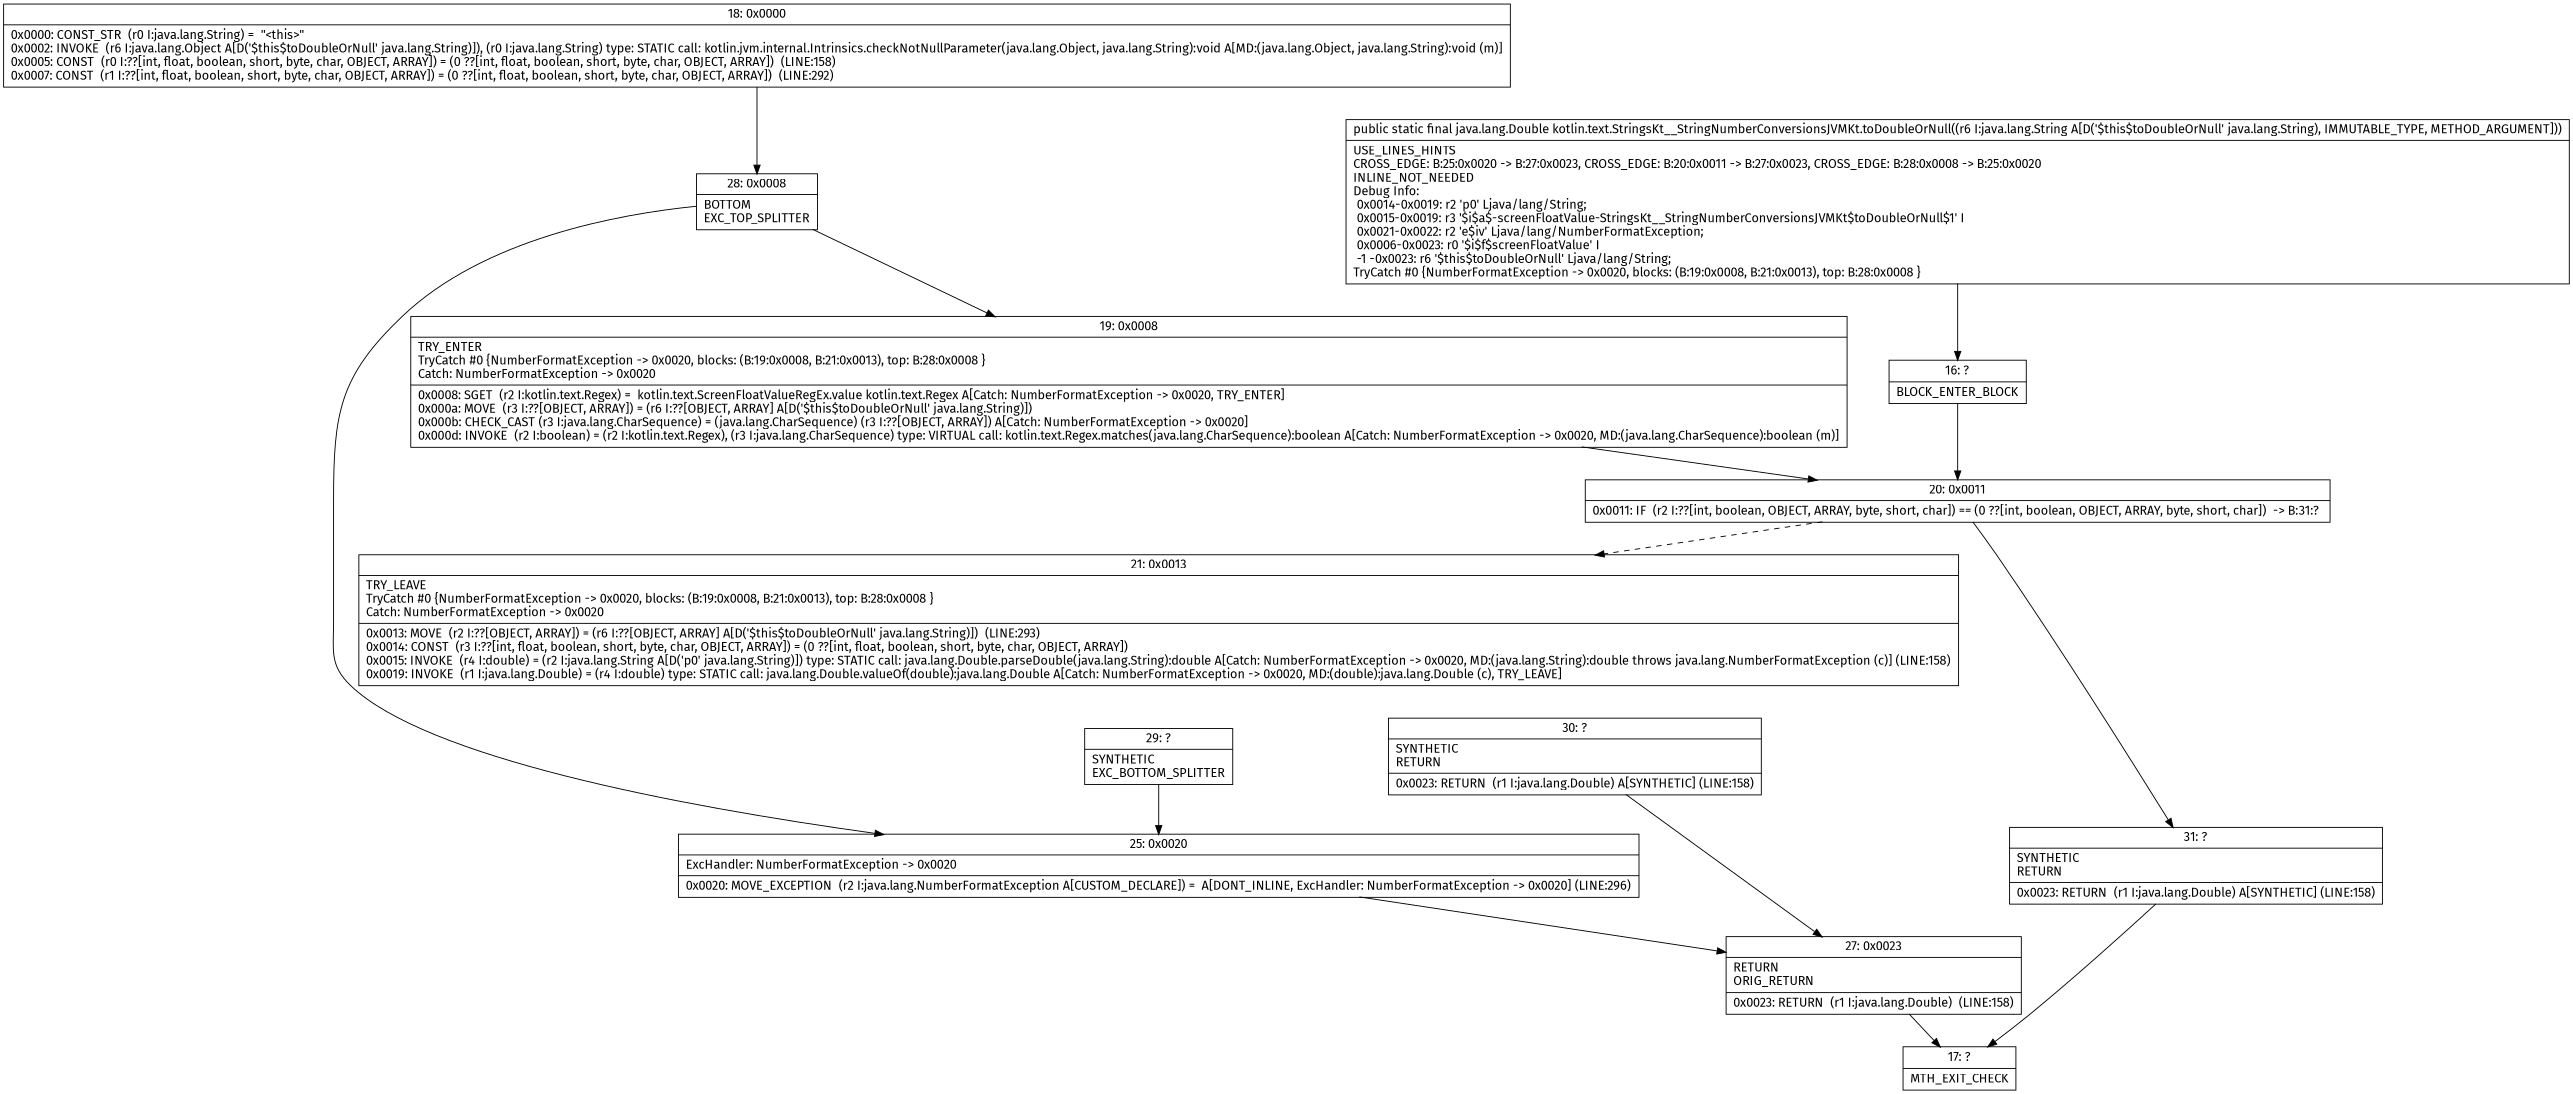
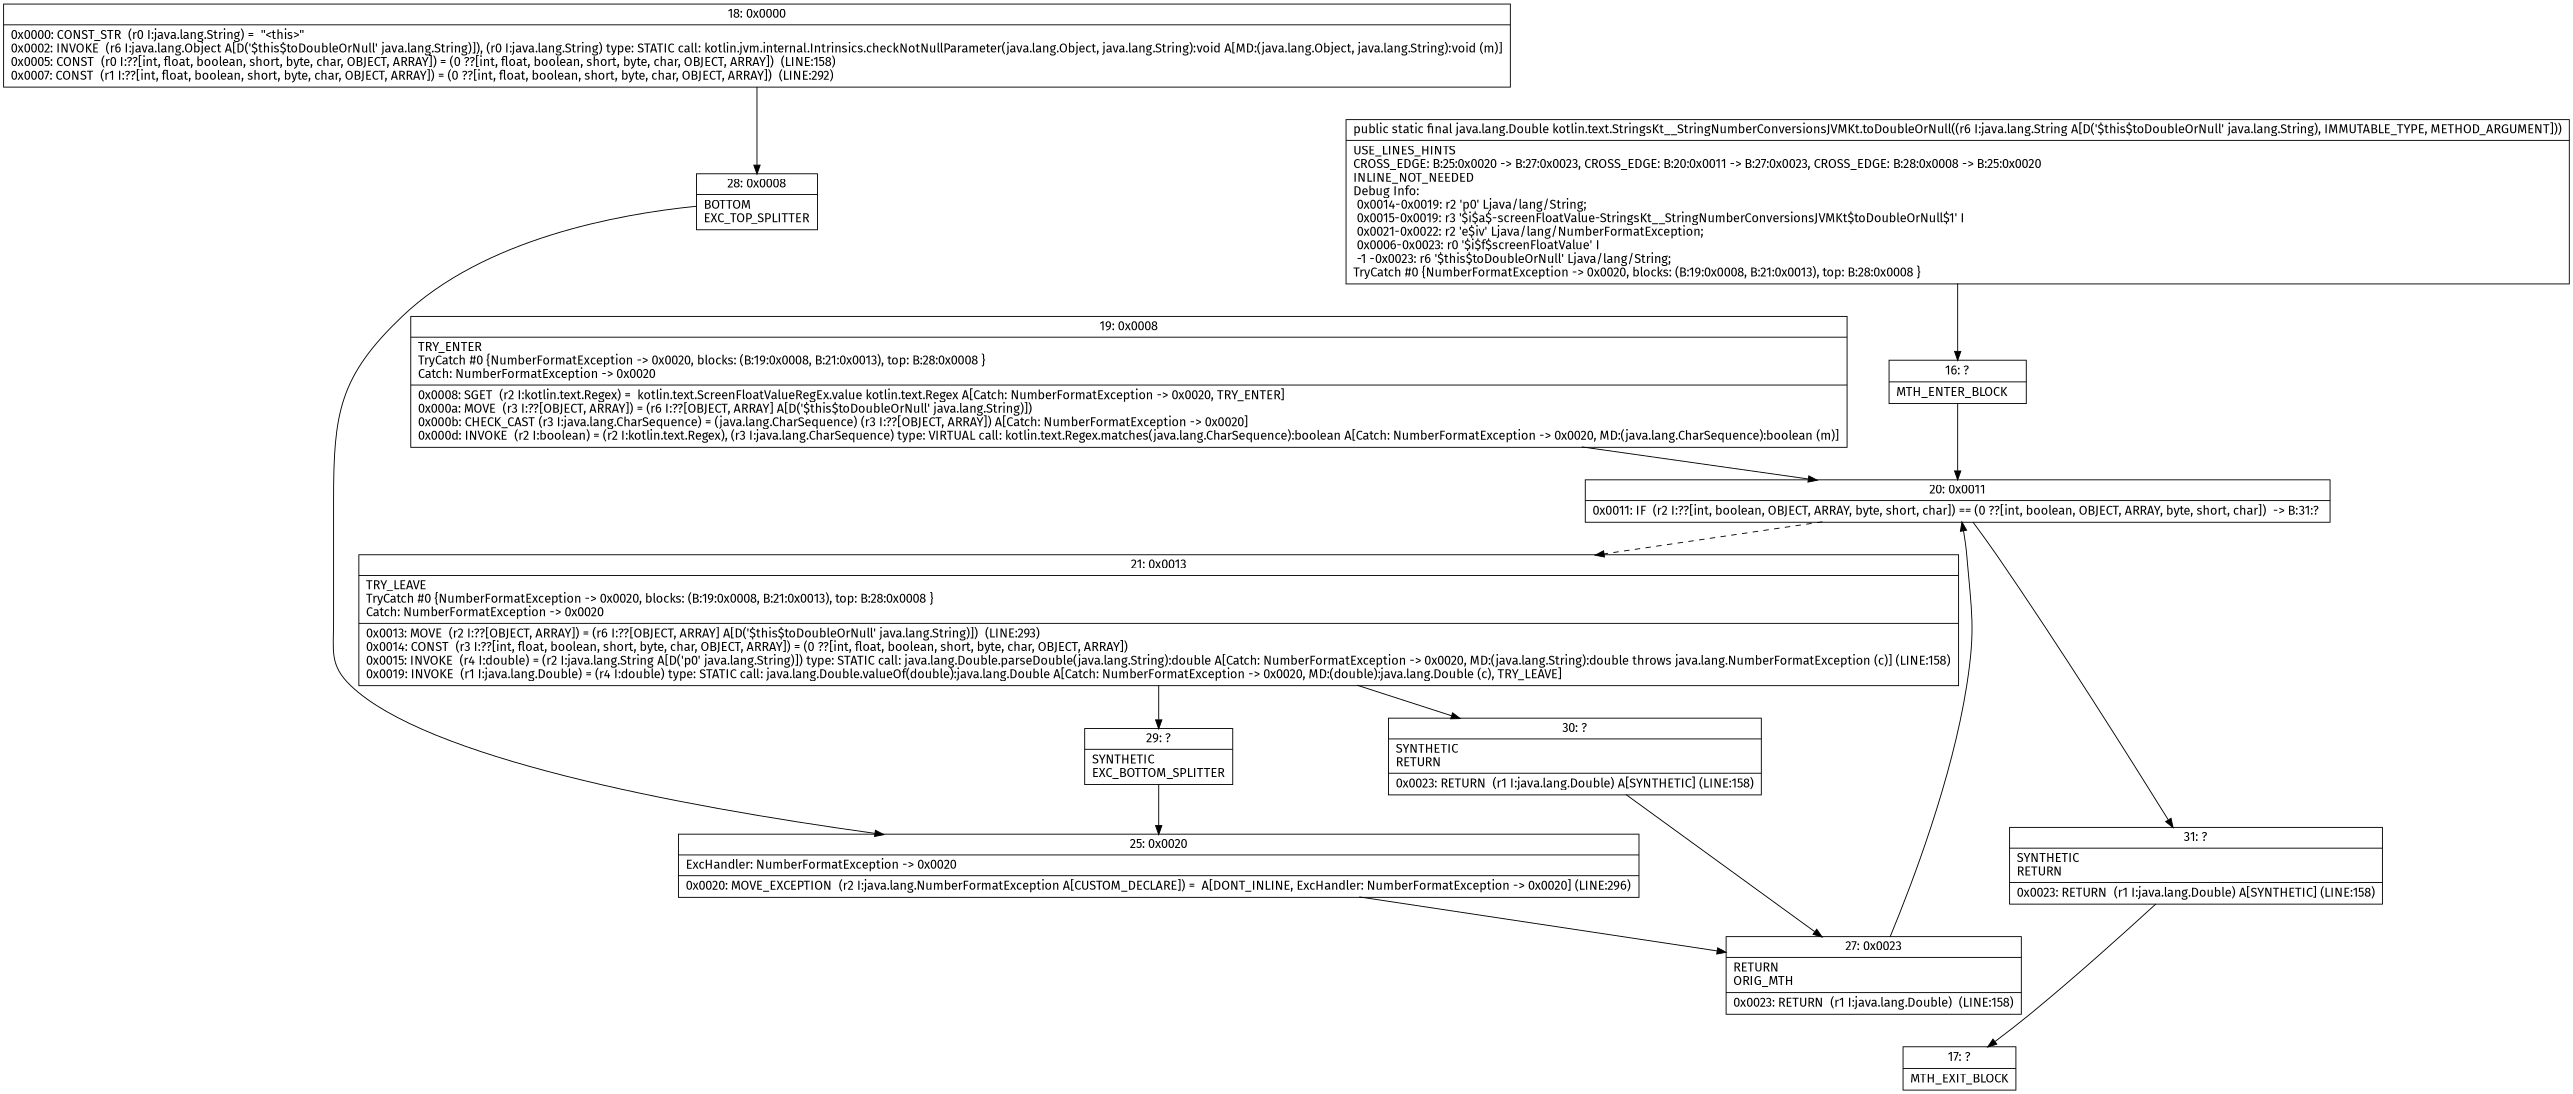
edge "28: 0x0008" -> "19: 0x0008": removed
node "16: ?": text "BLOCK_ENTER_BLOCK" -> "MTH_ENTER_BLOCK"
edge "21: 0x0013" -> "30: ?": added
edge "21: 0x0013" -> "29: ?": added
node "27: 0x0023": text "ORIG_RETURN" -> "ORIG_MTH"
edge "27: 0x0023" -> "17: ?": now "27: 0x0023" -> "20: 0x0011"
node "17: ?": text "MTH_EXIT_CHECK" -> "MTH_EXIT_BLOCK"
